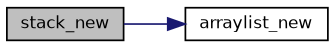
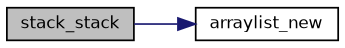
node "stack_new": label "stack_new" -> "stack_stack"
